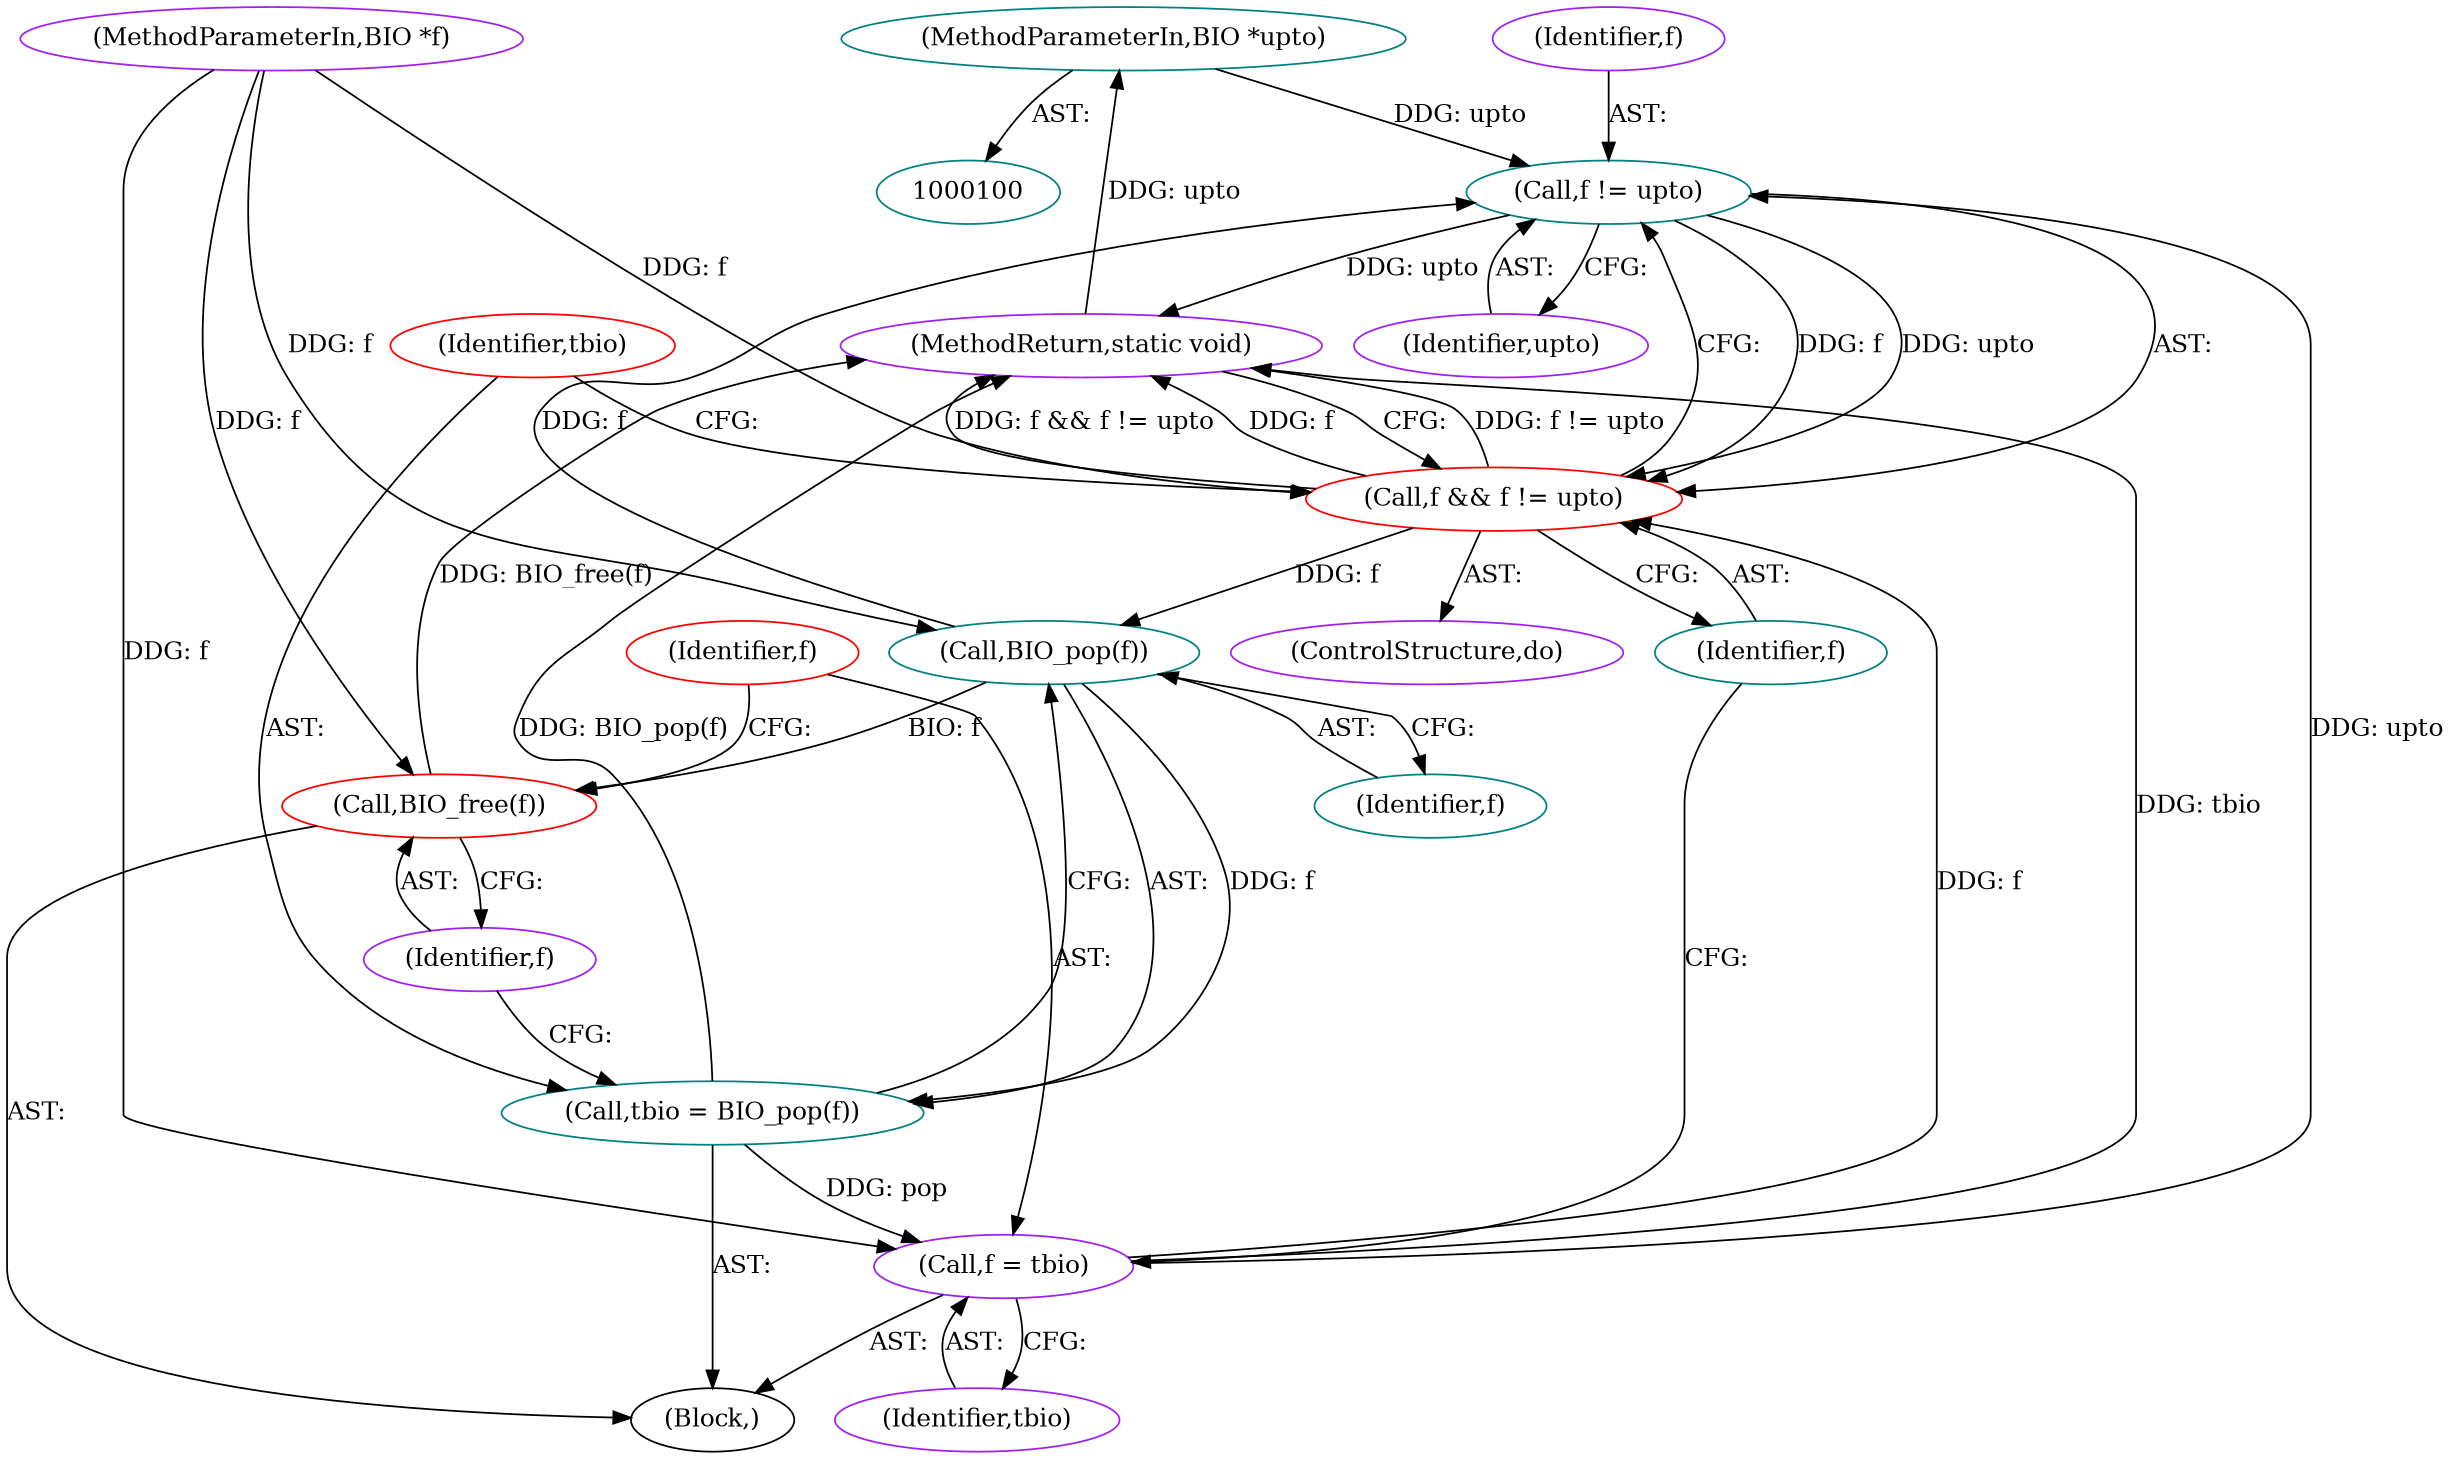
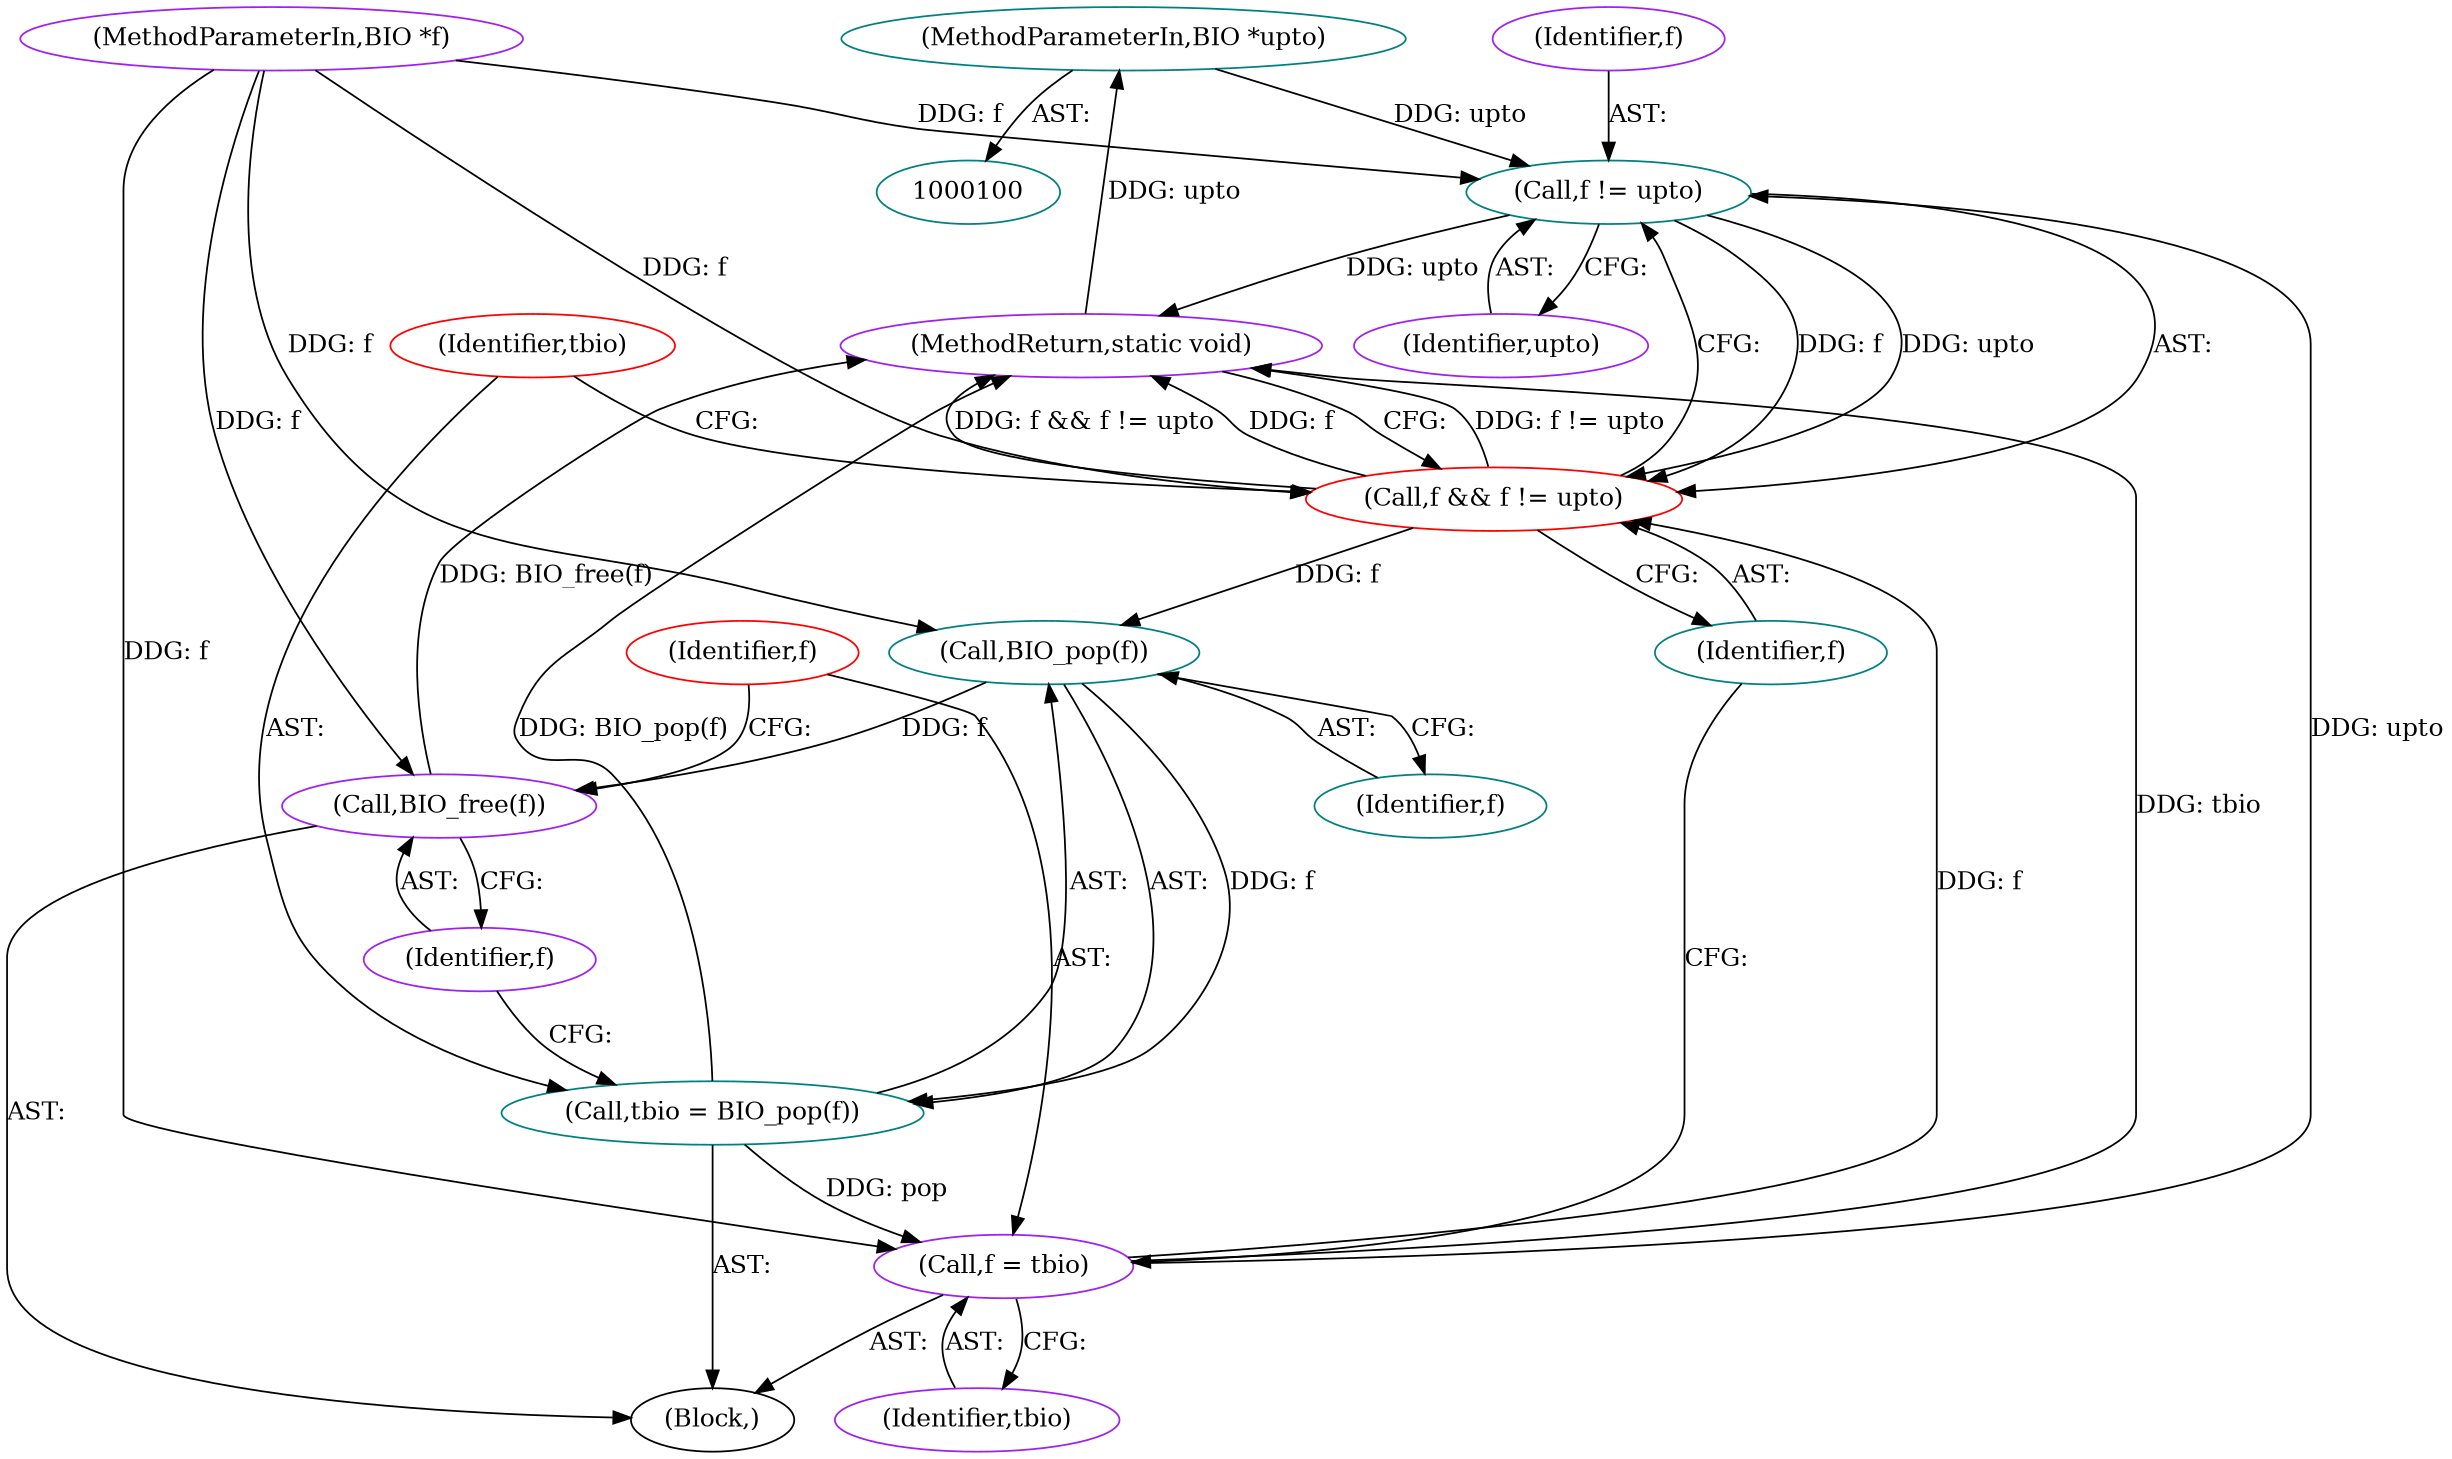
edge "(Call,BIO_pop(f))" -> "(Call,f != upto)": now "(MethodParameterIn,BIO *f)" -> "(Call,f != upto)"
node "(ControlStructure,do)": removed
edge "(Call,BIO_pop(f))" -> "(Call,BIO_free(f))": label "BIO: f" -> "DDG: f"
node "(Call,BIO_free(f))": color red -> purple
edge "(Call,tbio = BIO_pop(f))" -> "(Call,BIO_pop(f))": label "CFG: " -> "AST: "
